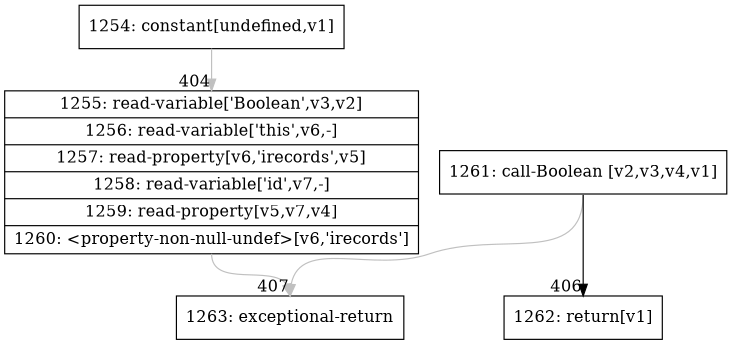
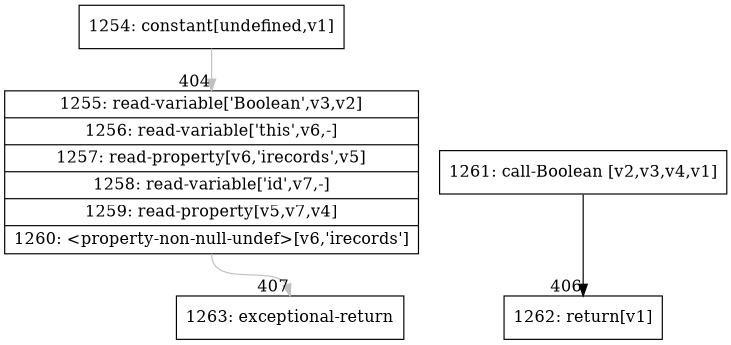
edge "1261: call-Boolean [v2,v3,v4,v1]" -> "1263: exceptional-return": removed
